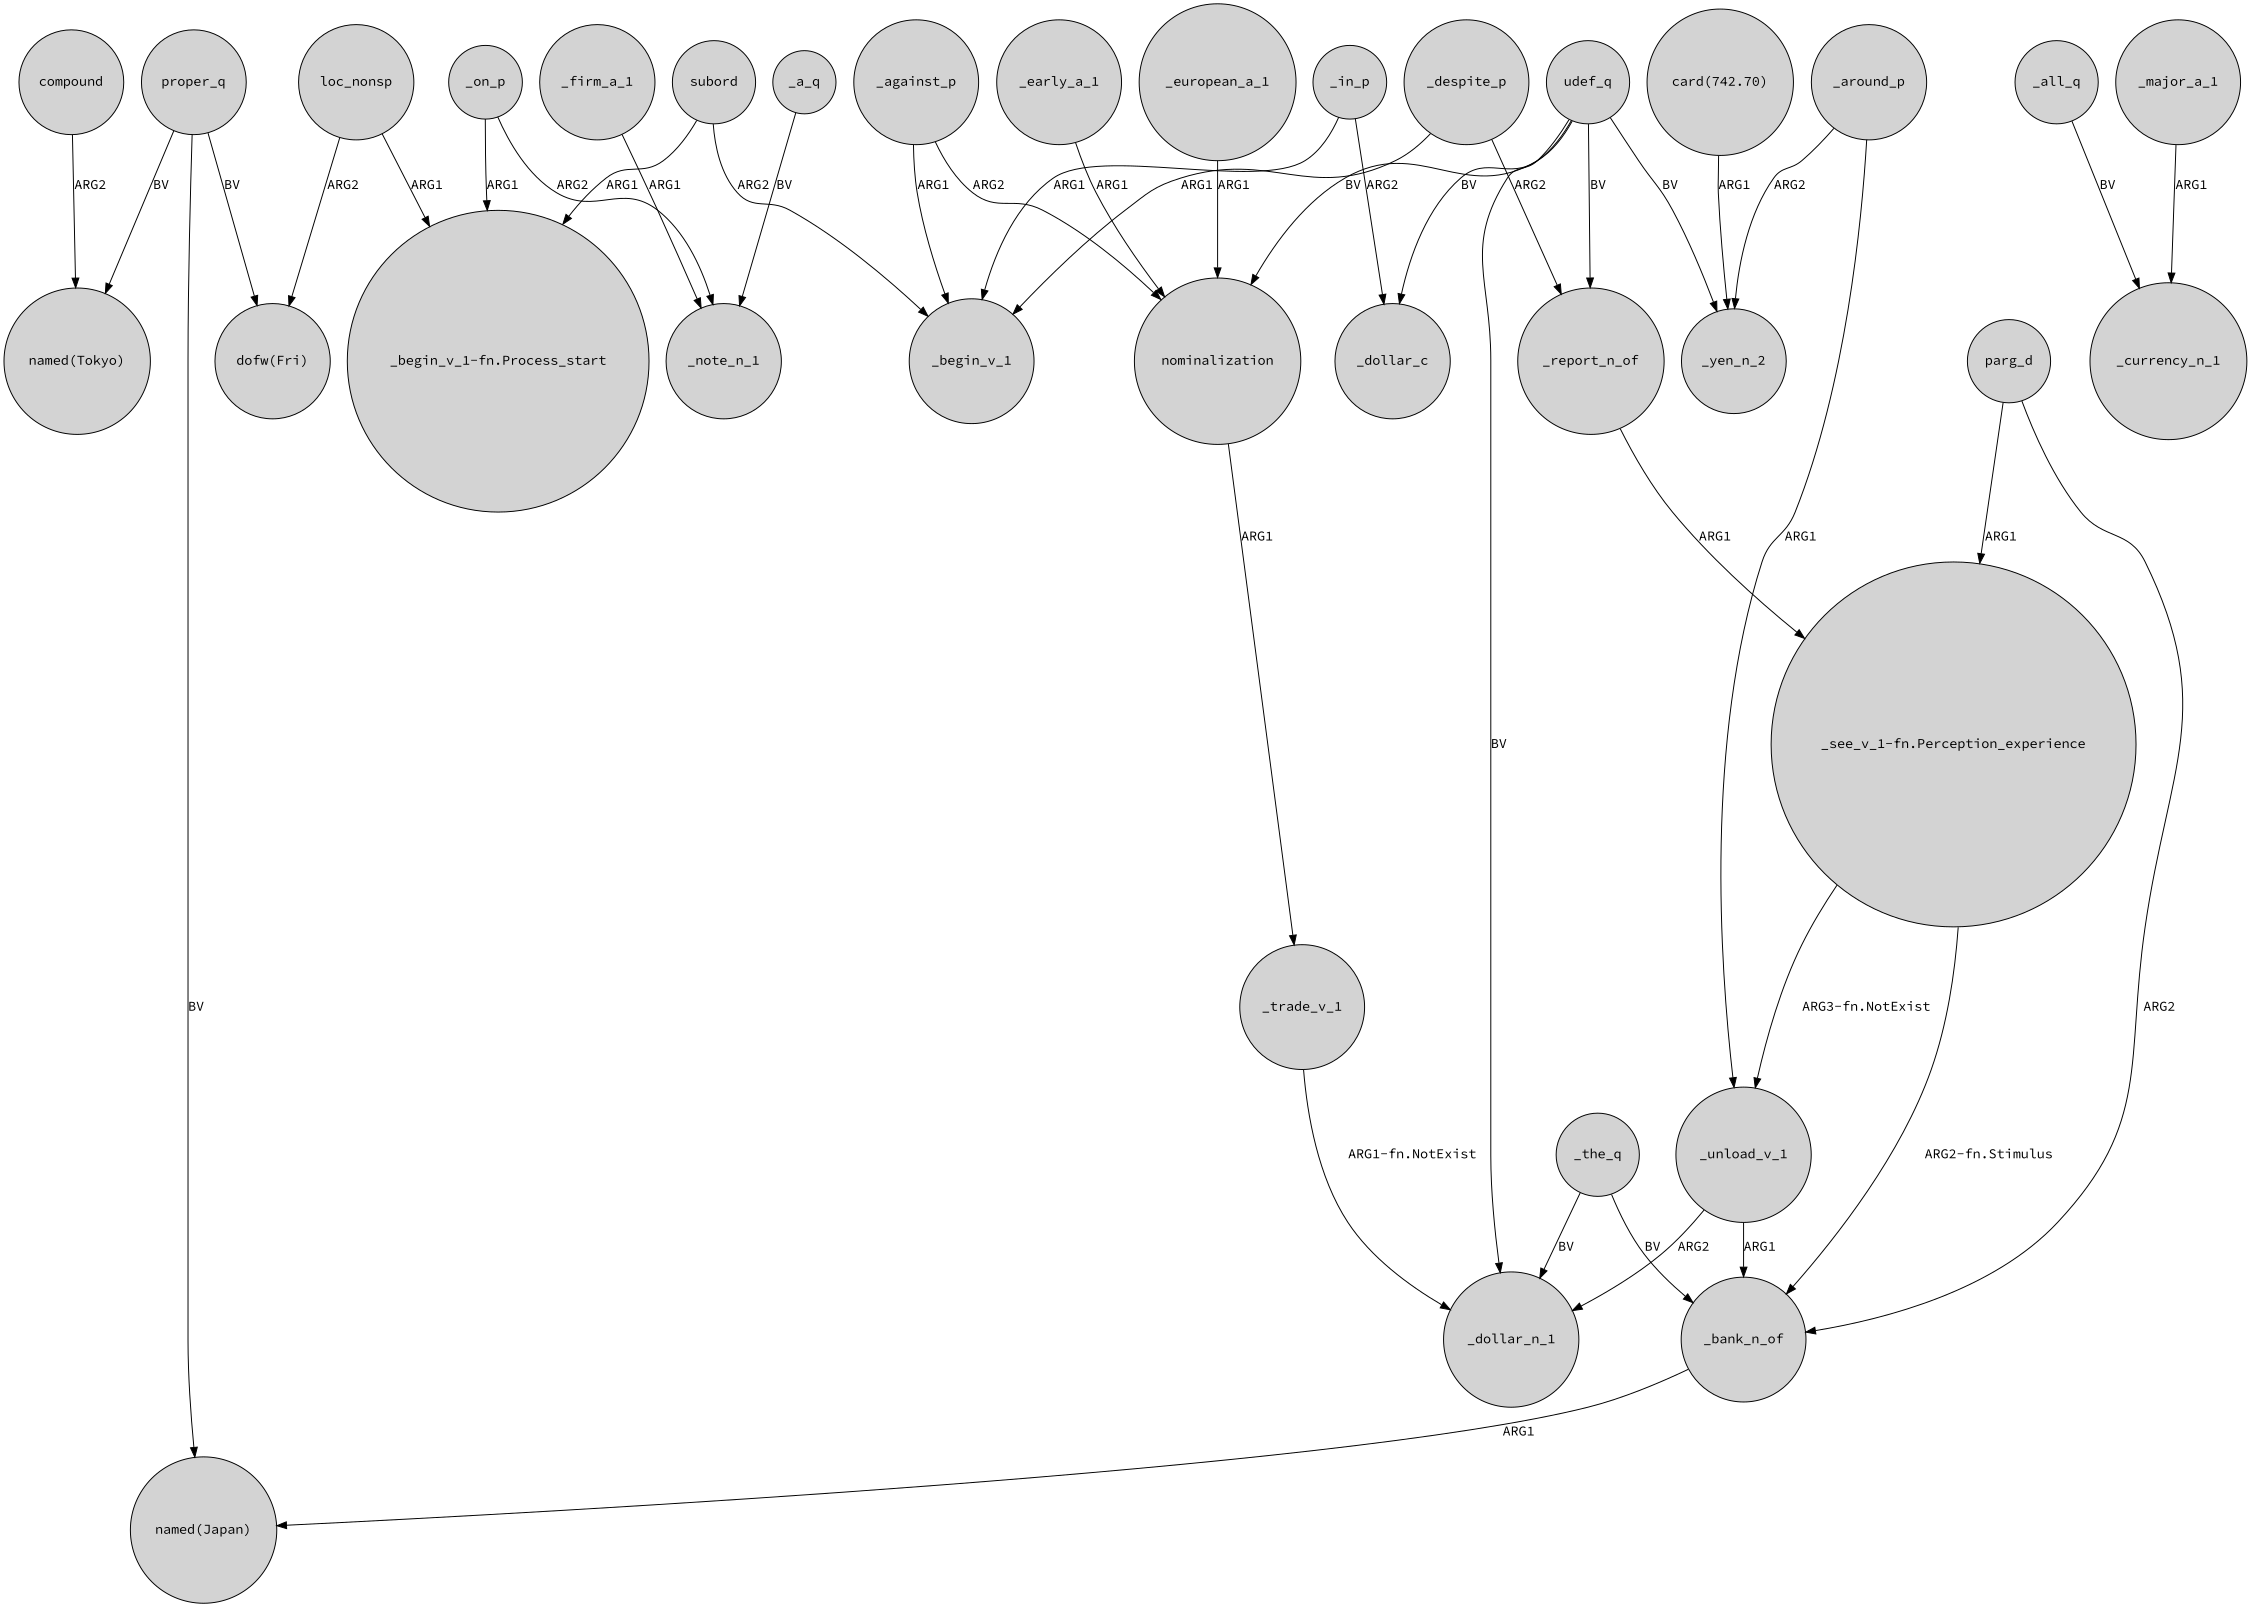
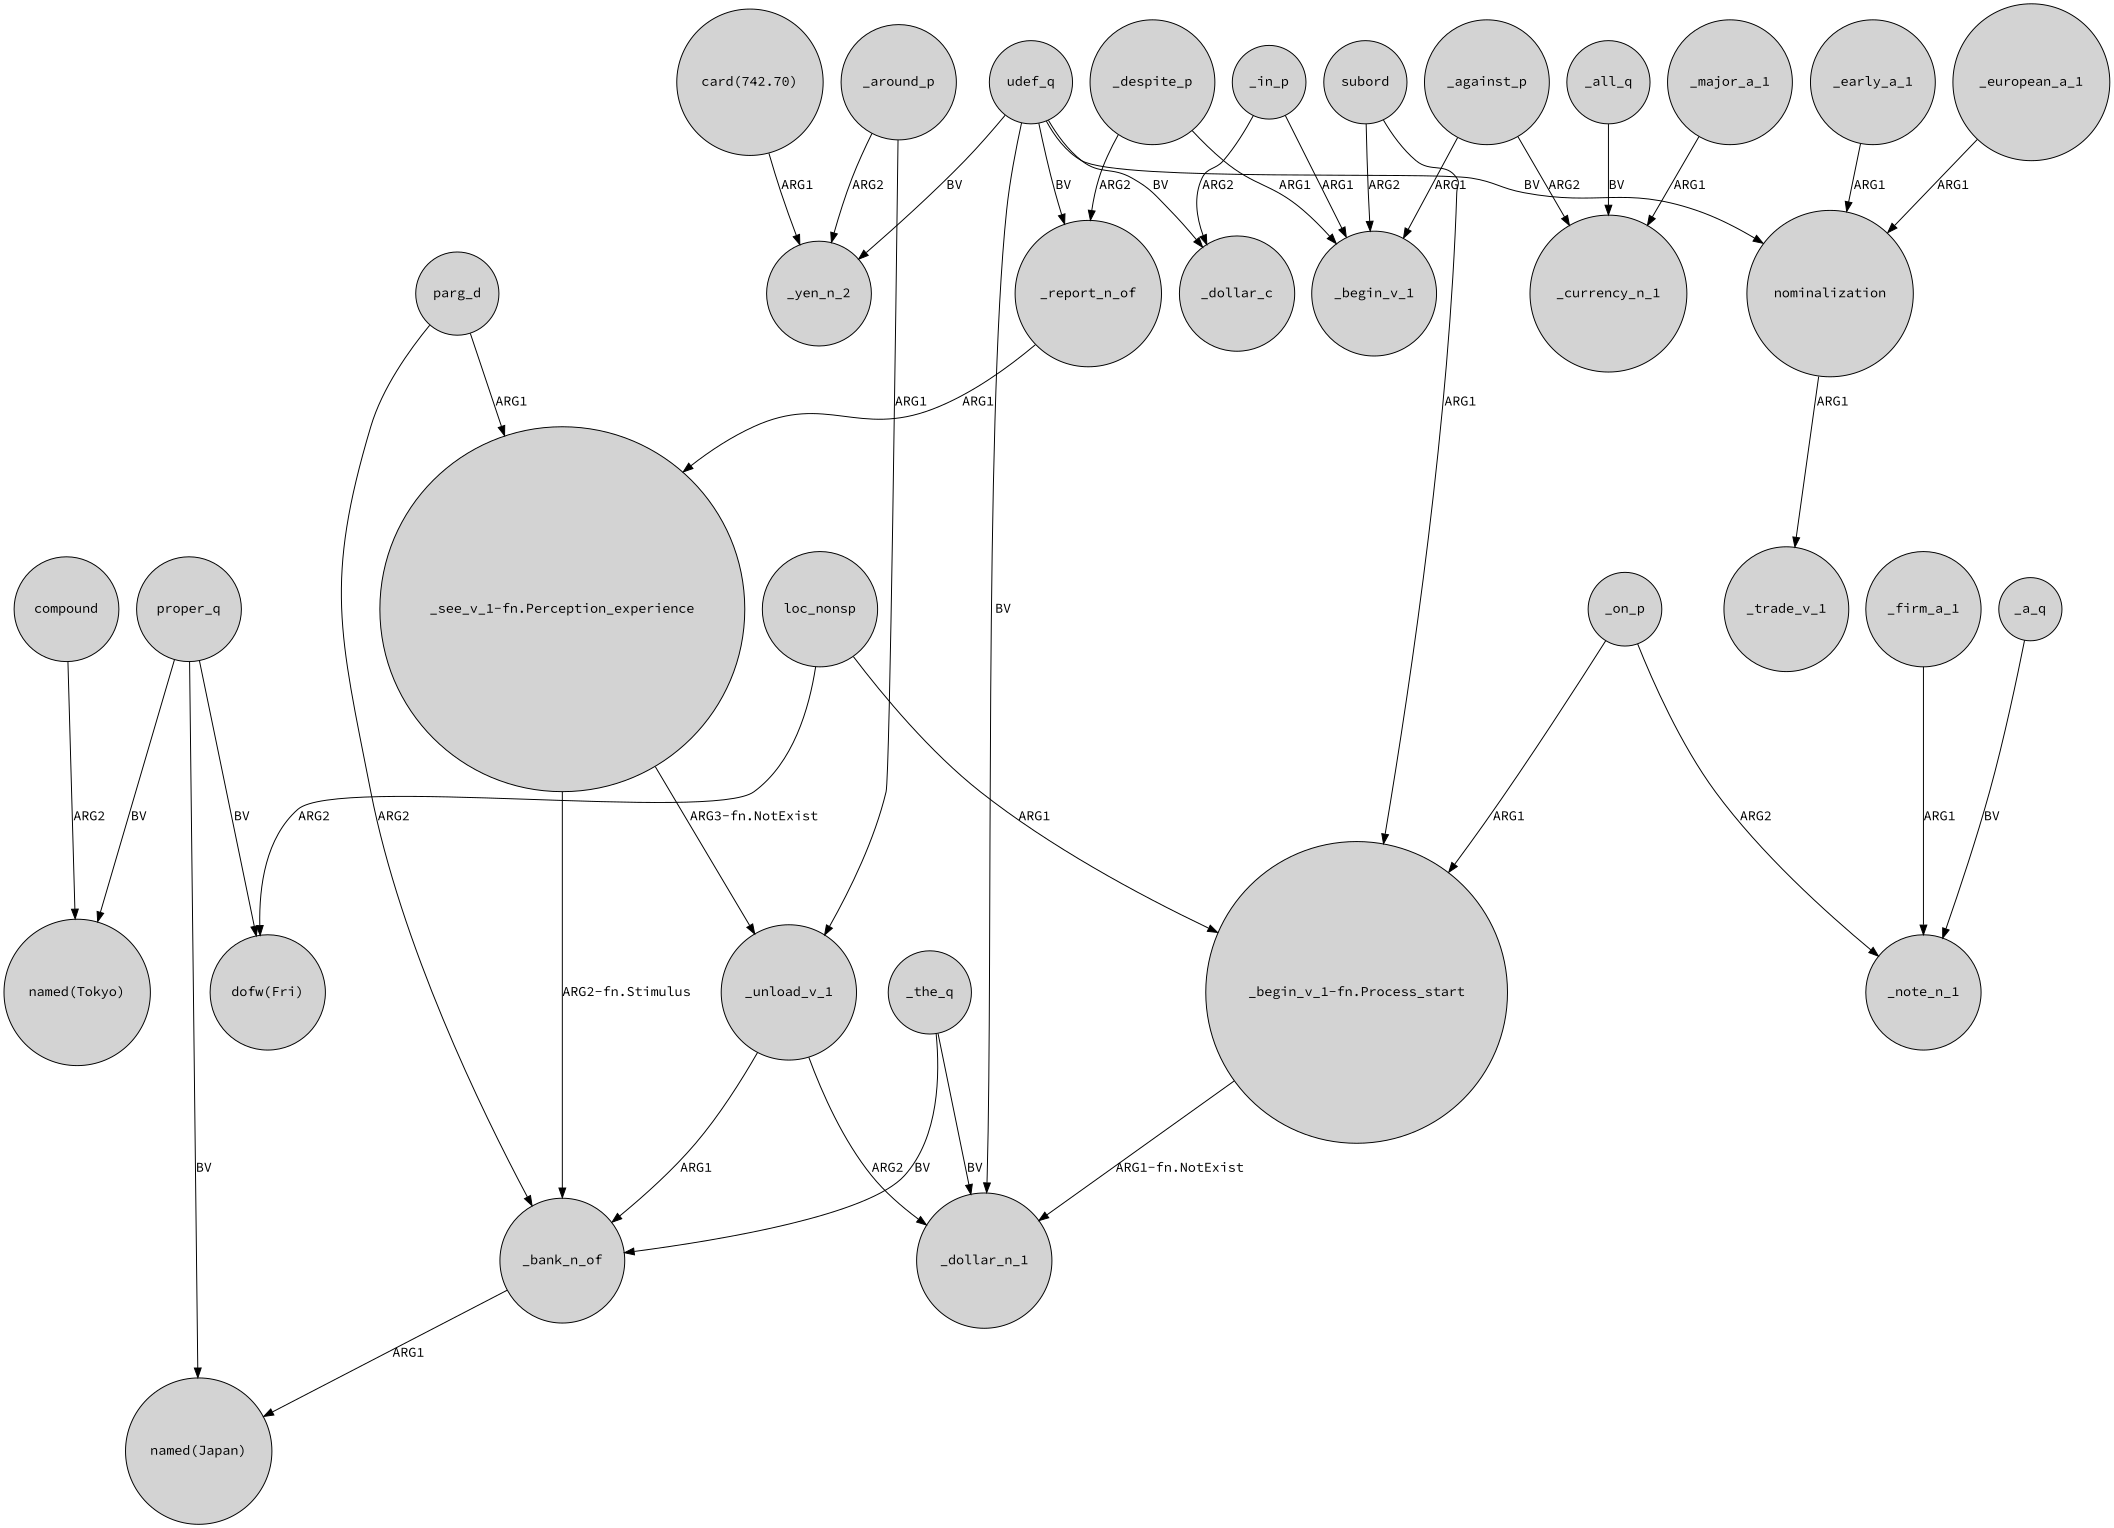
edge "_against_p" -> "nominalization": now "_against_p" -> "_currency_n_1"
edge "_trade_v_1" -> "_dollar_n_1": now "_begin_v_1-fn.Process_start" -> "_dollar_n_1"
